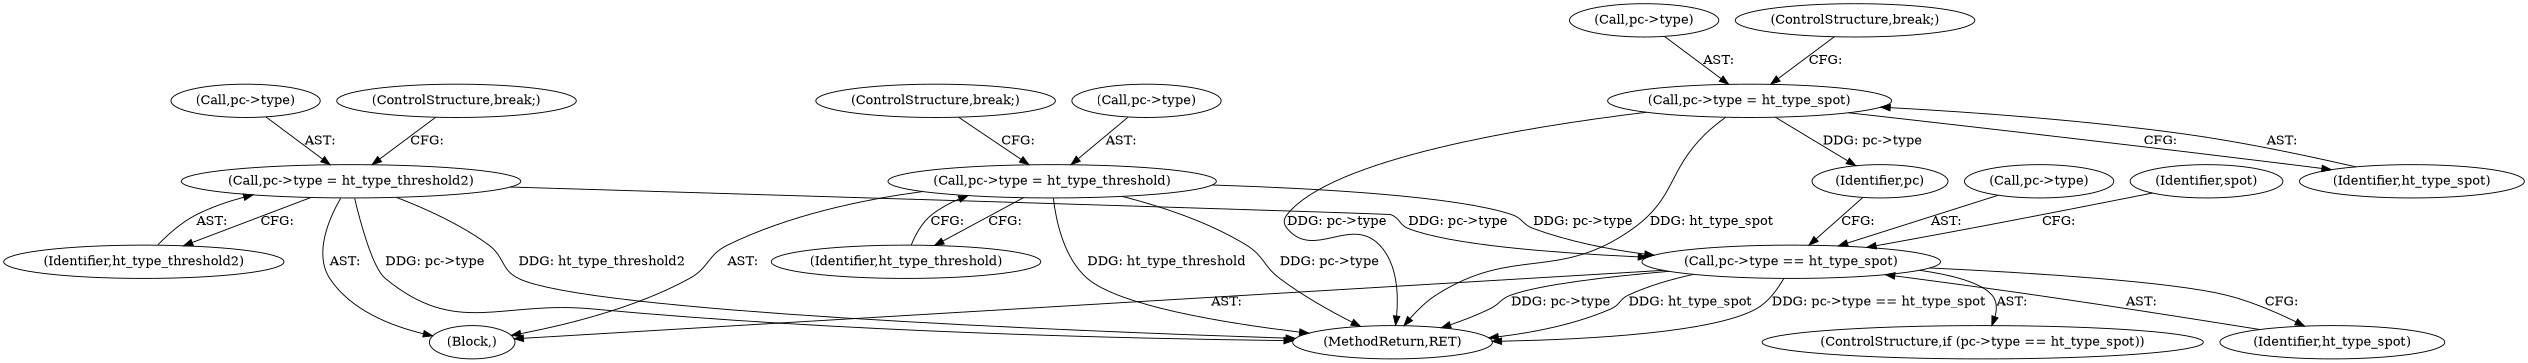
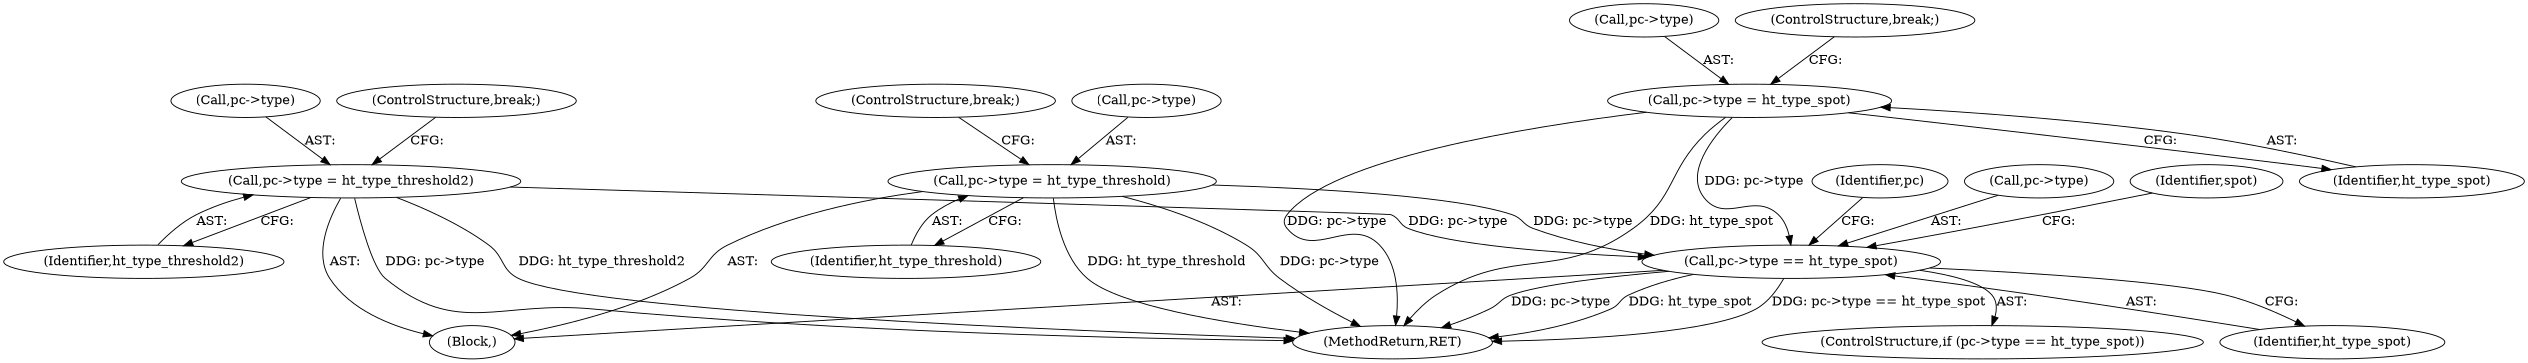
edge "(Call,pc->type = ht_type_spot)" -> "(Identifier,pc)": now "(Call,pc->type = ht_type_spot)" -> "(Call,pc->type == ht_type_spot)"
edge "(Identifier,ht_type_threshold)" -> "(Call,pc->type = ht_type_threshold)": label "CFG: " -> "AST: "
